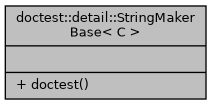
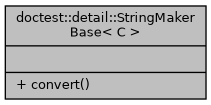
node "doctest::detail::StringMaker": text "+ doctest()" -> "+ convert()"
